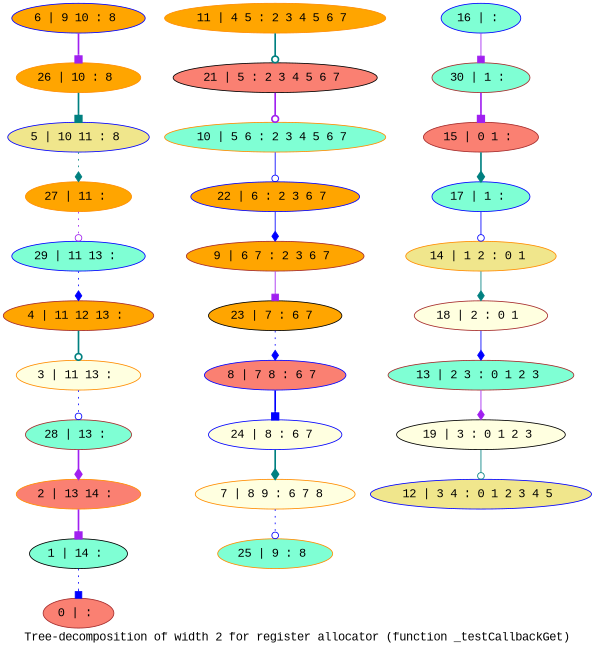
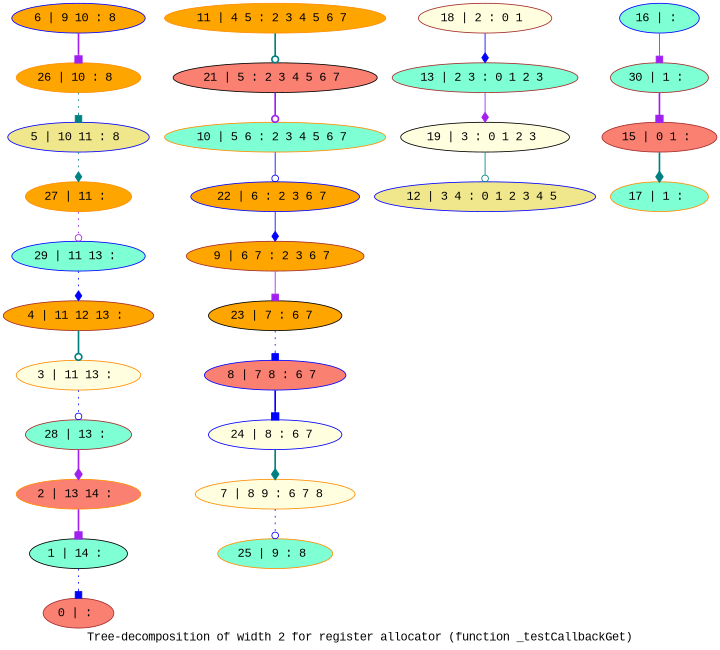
edge "26 | 10 : 8" -> "5 | 10 11 : 8": style bold -> dotted
node "17 | 1 :": color blue -> darkorange
node "14 | 1 2 : 0 1": removed
edge "23 | 7 : 6 7" -> "8 | 7 8 : 6 7": arrowhead diamond -> box
